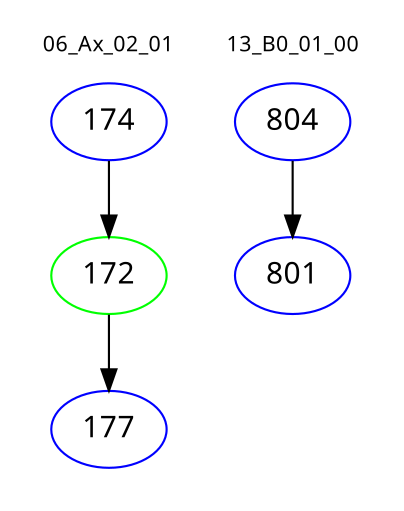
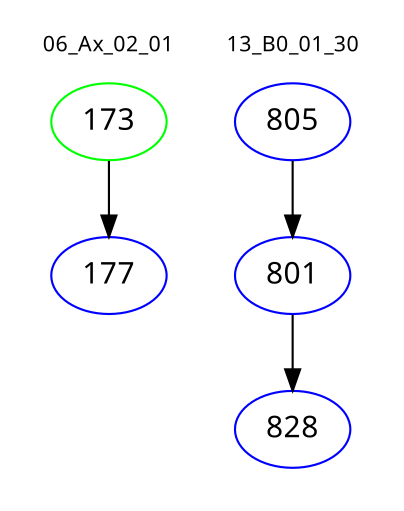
cluster "13_B0_01_00": label "13_B0_01_00" -> "13_B0_01_30"
node "174": removed
node "804": label "804" -> "805"
node "172": label "172" -> "173"
node "828": added
